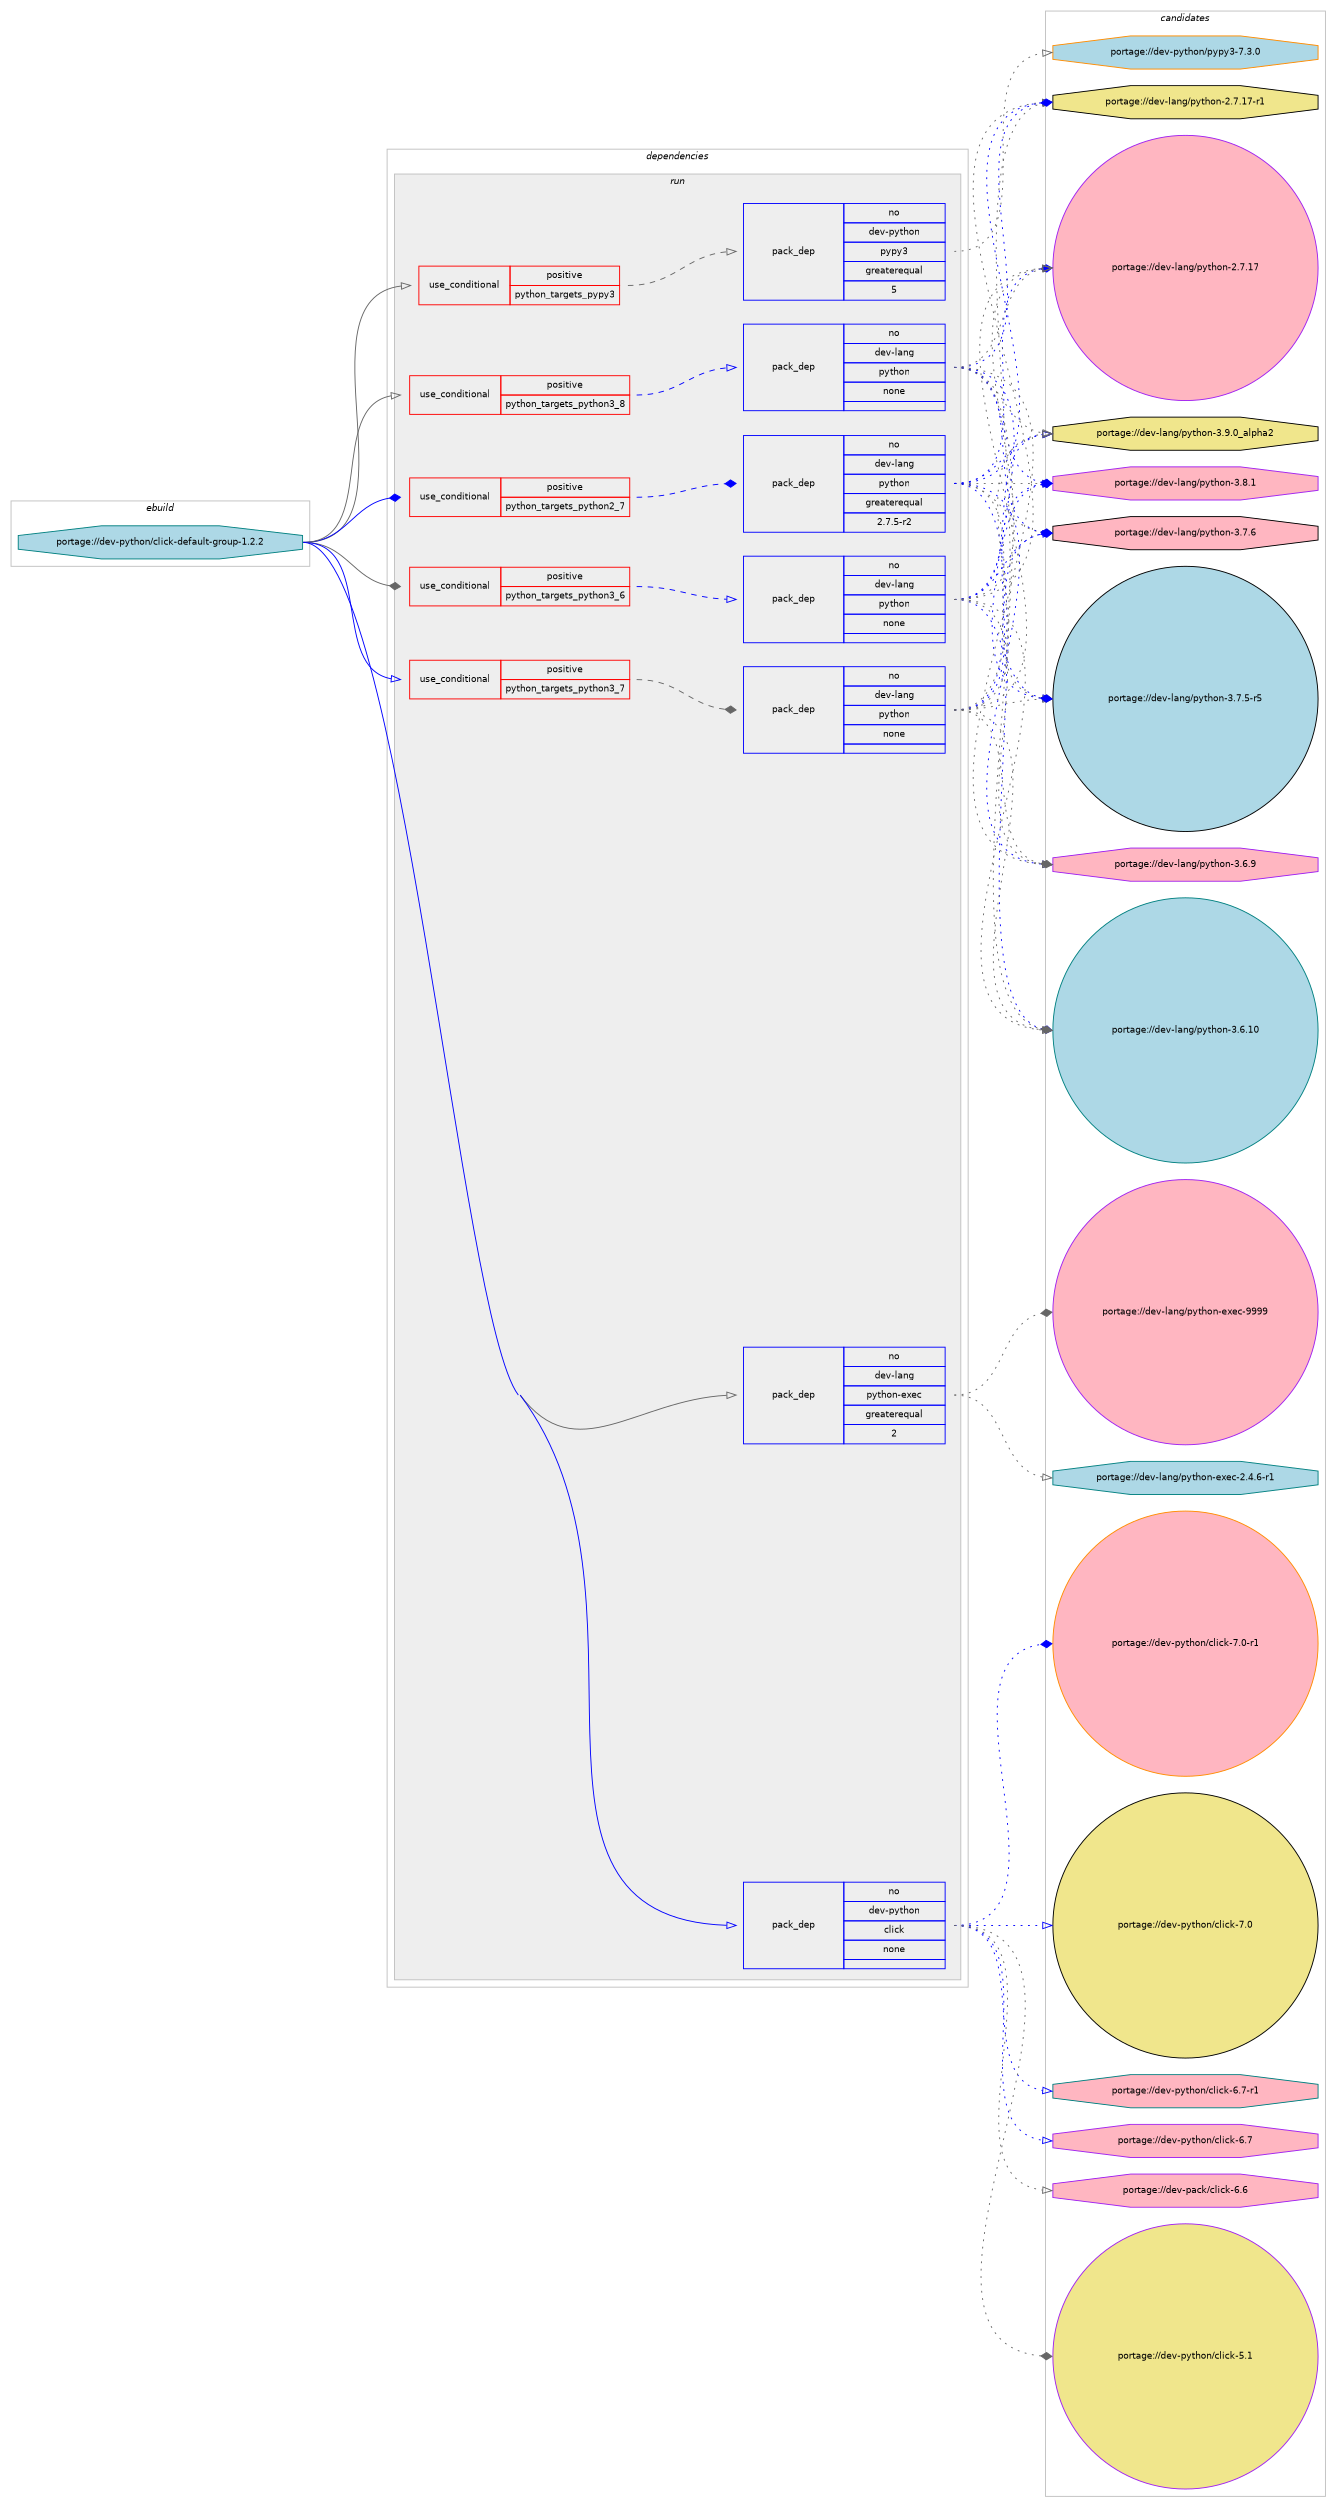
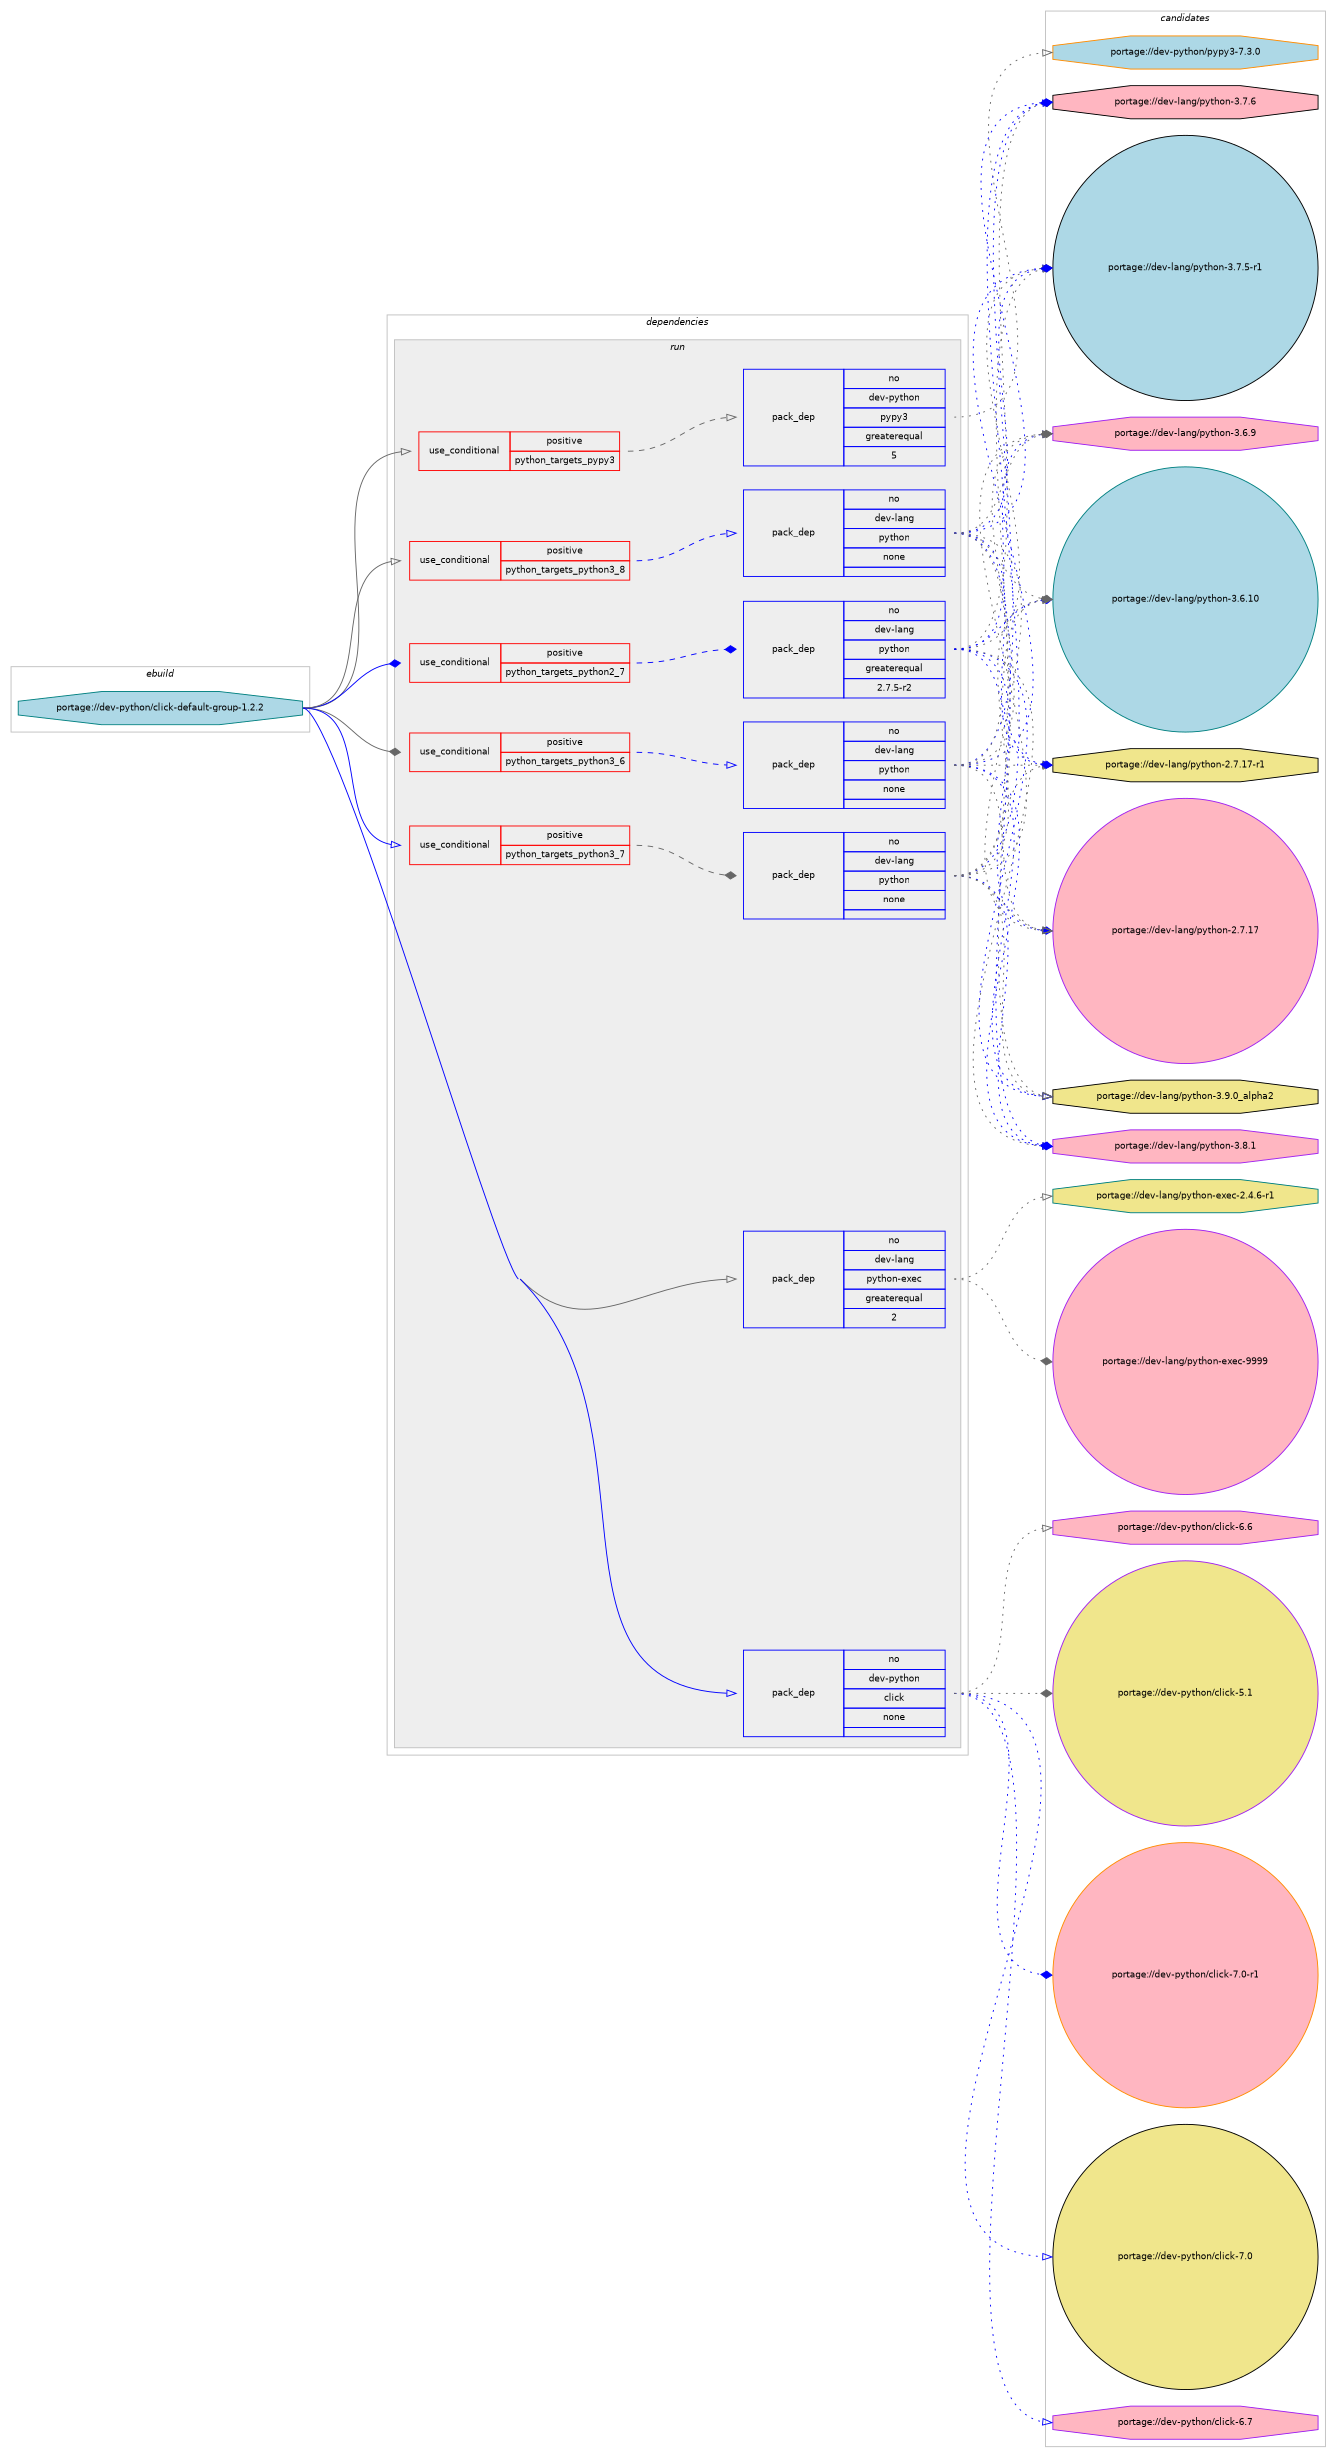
node "portage://dev-lang/python-3.7.5-r5": label "portage://dev-lang/python-3.7.5-r5" -> "portage://dev-lang/python-3.7.5-r1"
node "portage://dev-lang/python-exec-2.4.6-r1": fillcolor lightblue -> khaki
node "portage://dev-python/click-6.7-r1": removed
node "portage://dev-pack/click-6.6": label "portage://dev-pack/click-6.6" -> "portage://dev-python/click-6.6"
